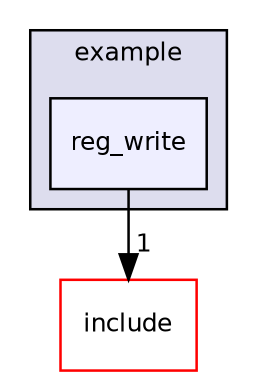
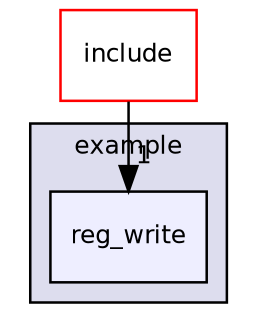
edge "reg_write" -> "include": reversed
